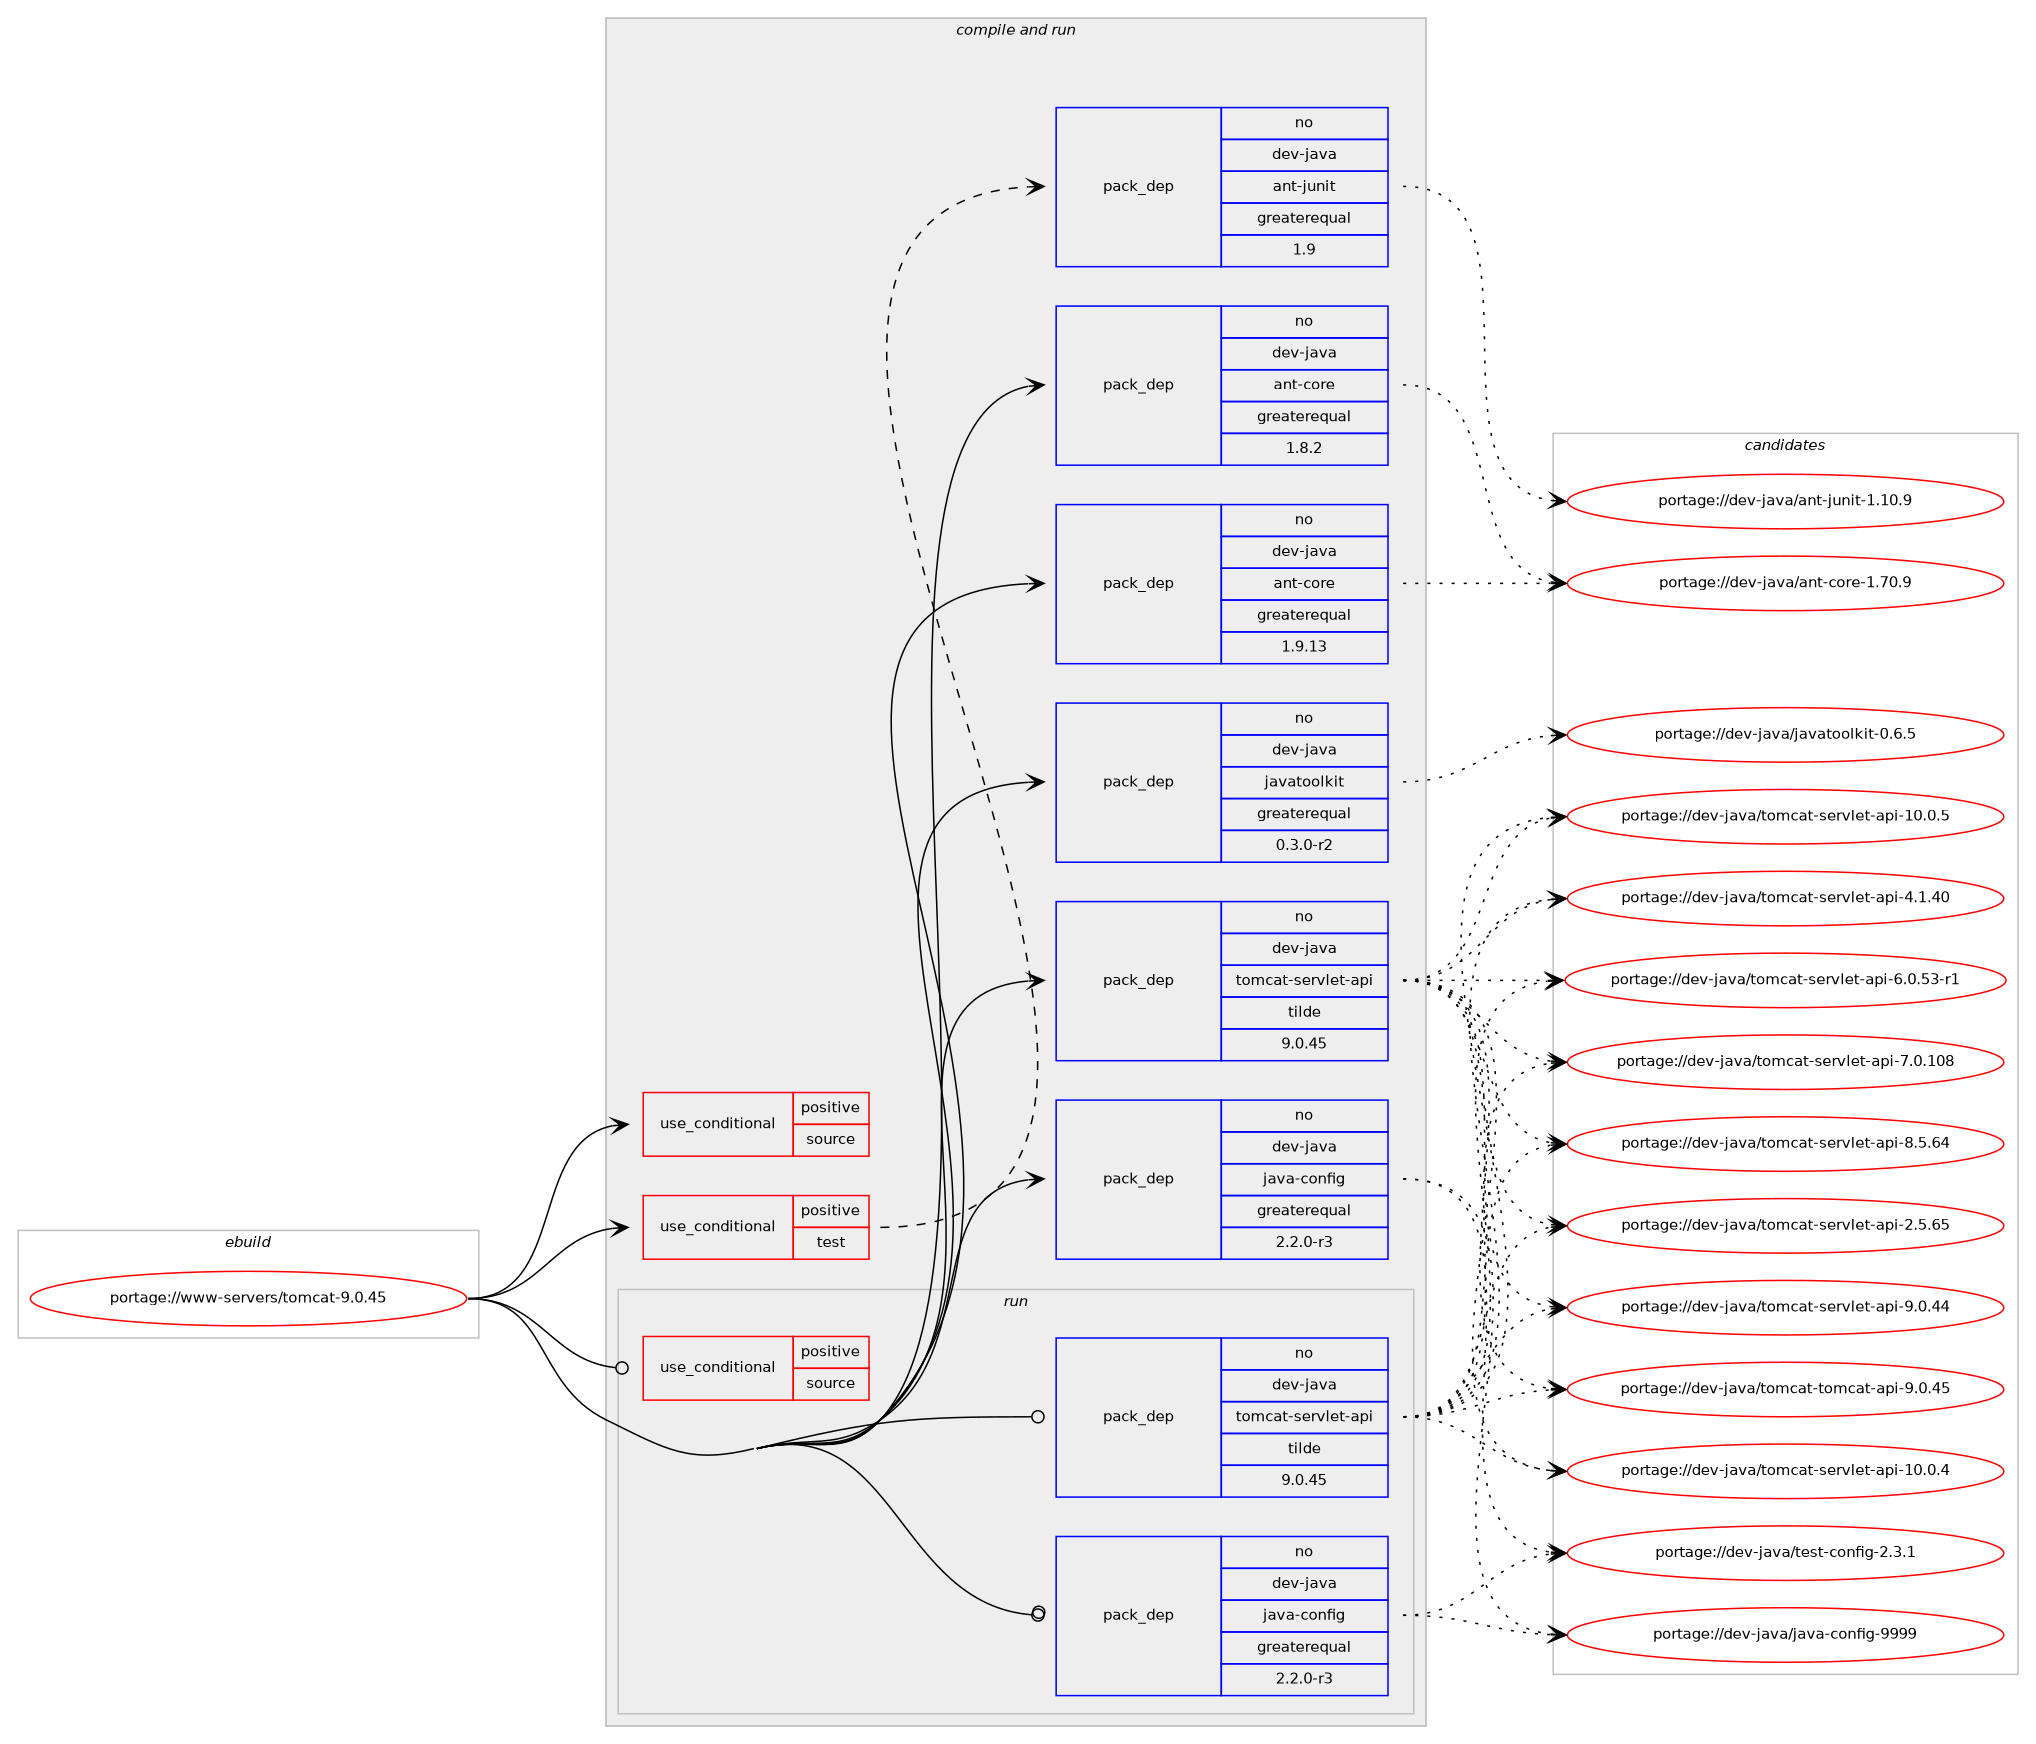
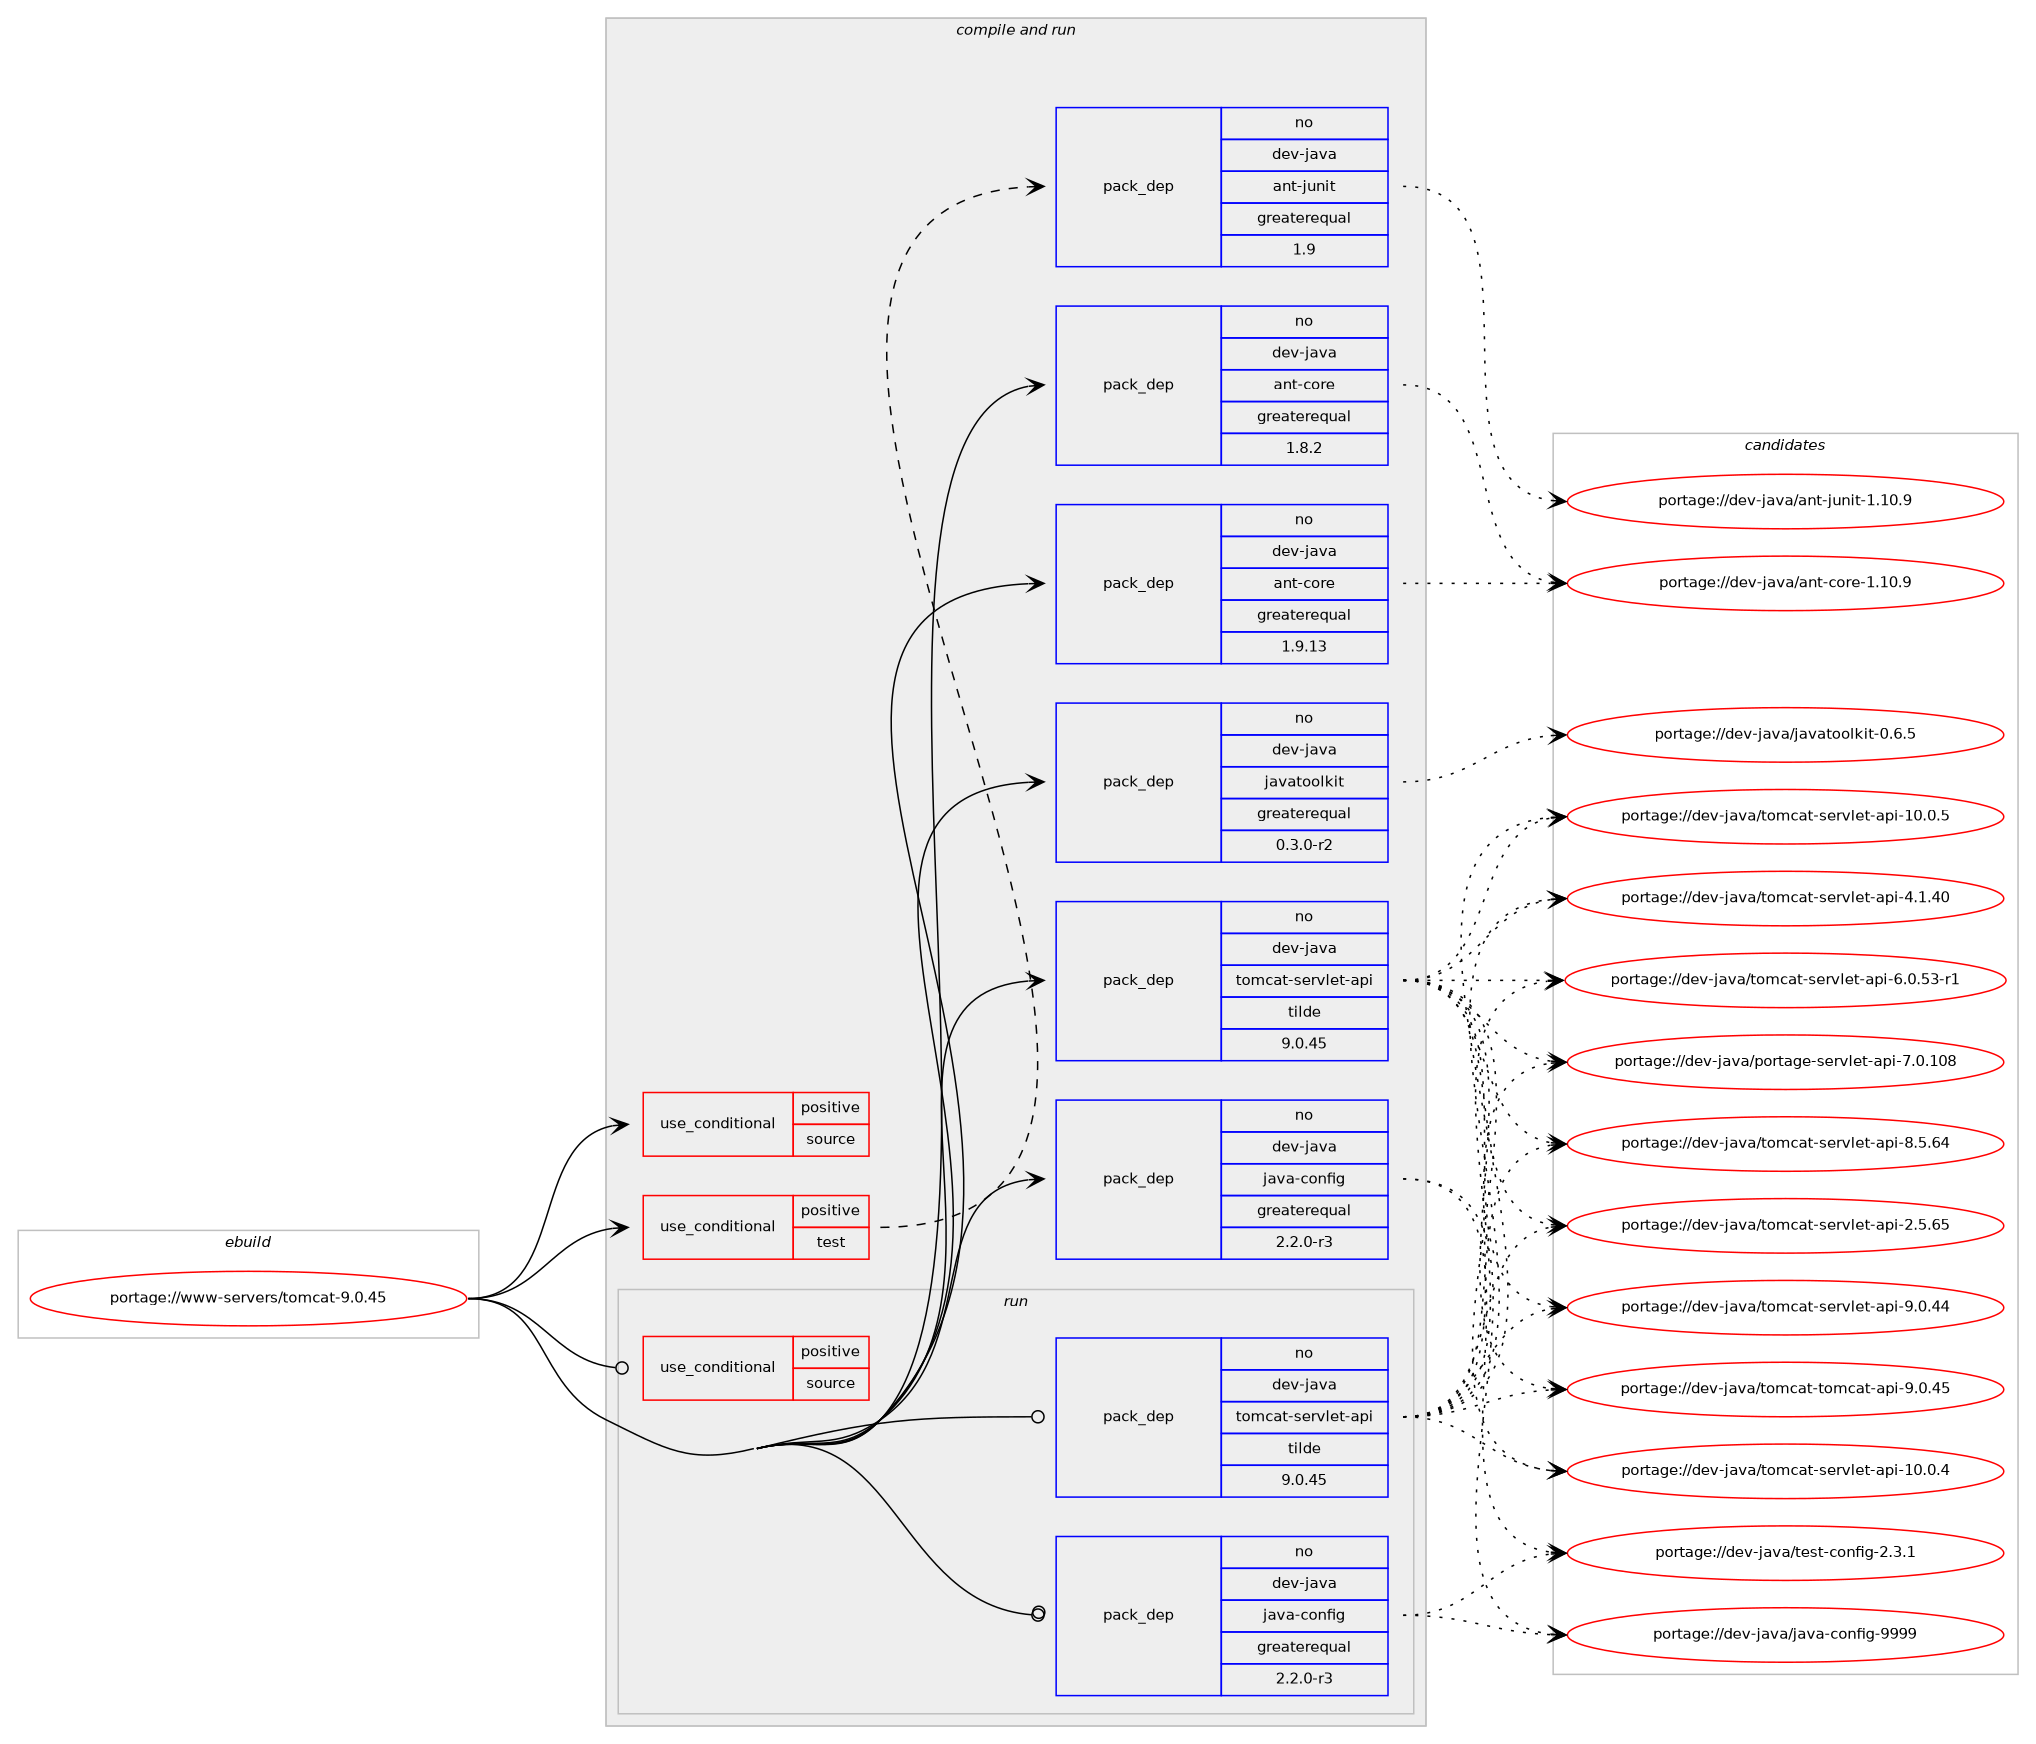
node "portage://dev-java/ant-core-1.70.9": label "portage://dev-java/ant-core-1.70.9" -> "portage://dev-java/ant-core-1.10.9"
node "portage://dev-java/tomcat-servlet-api-7.0.108": label "portage://dev-java/tomcat-servlet-api-7.0.108" -> "portage://dev-java/portage-servlet-api-7.0.108"
